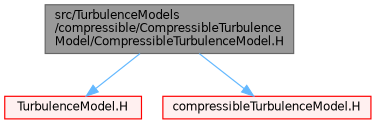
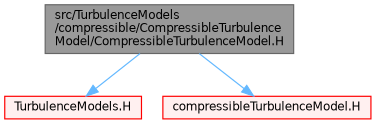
node "TurbulenceModel.H": label "TurbulenceModel.H" -> "TurbulenceModels.H"
